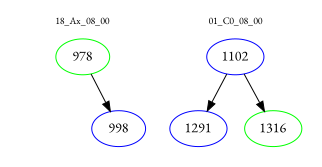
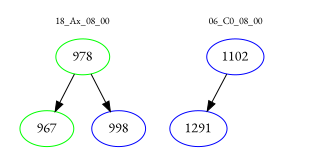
cluster "01_C0_08_00": label "01_C0_08_00" -> "06_C0_08_00"
node "967": added
node "1316": removed
